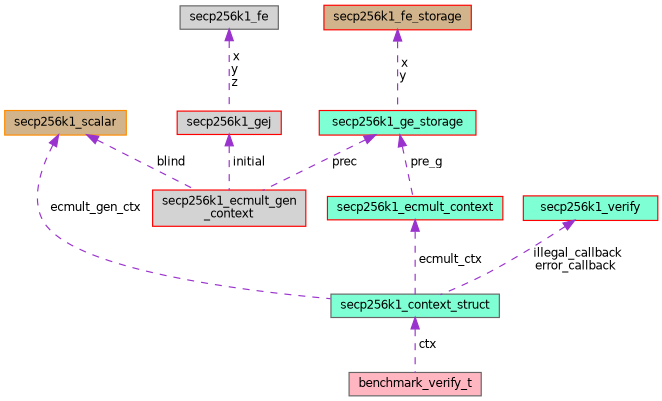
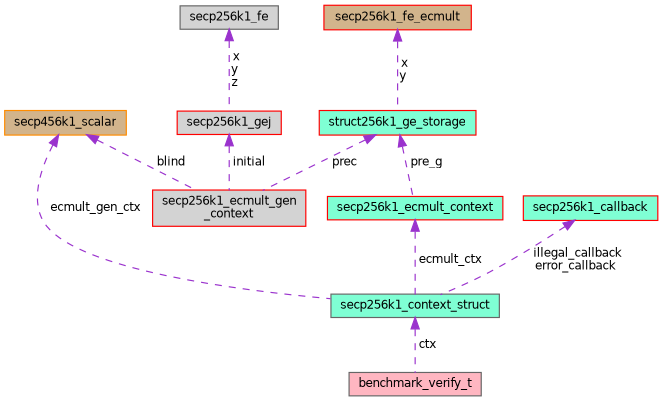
node "secp256k1_fe_storage": label "secp256k1_fe_storage" -> "secp256k1_fe_ecmult"
node "secp256k1_scalar": label "secp256k1_scalar" -> "secp456k1_scalar"
node "secp256k1_ge_storage": label "secp256k1_ge_storage" -> "struct256k1_ge_storage"
node "secp256k1_verify": label "secp256k1_verify" -> "secp256k1_callback"
